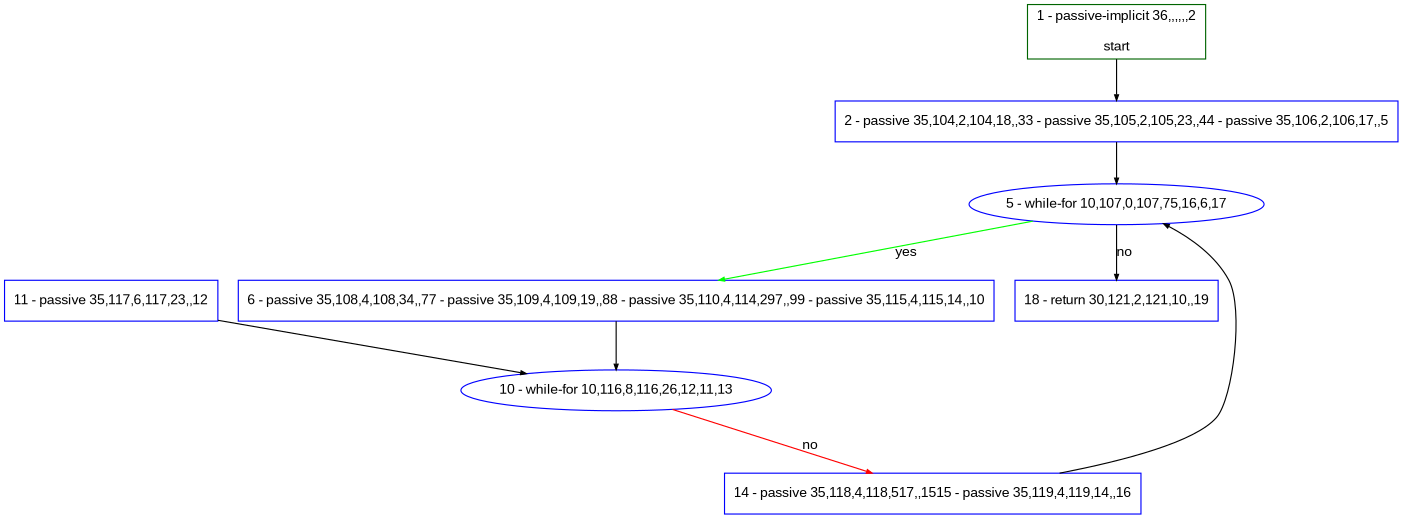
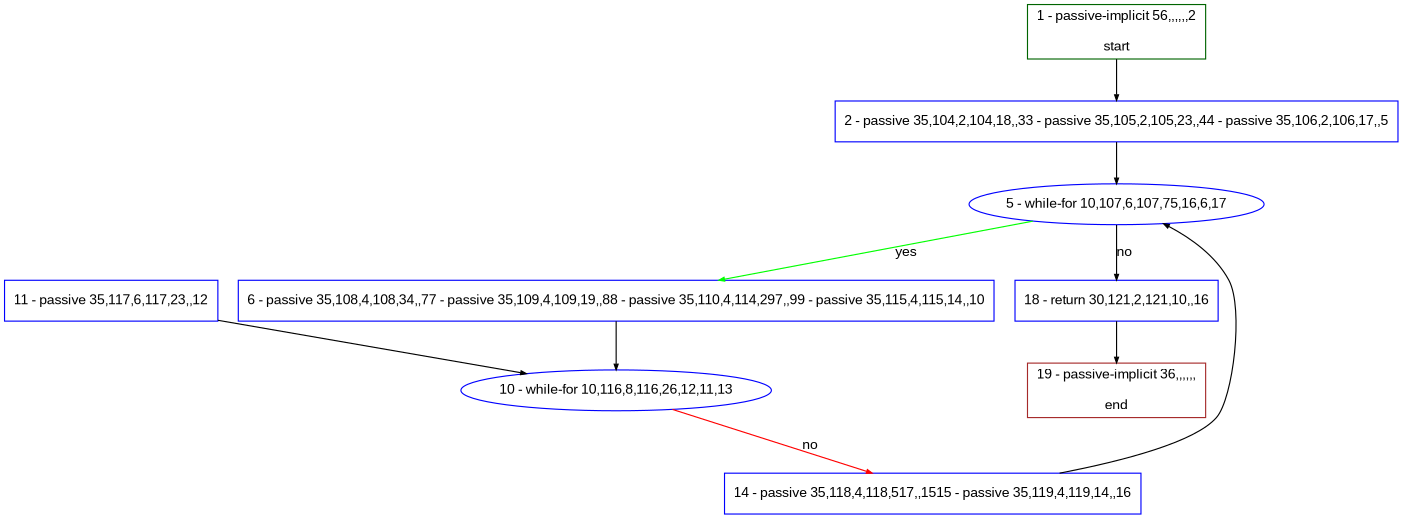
node "1 - passive-implicit 36,,,,,,2 start": label "1 - passive-implicit 36,,,,,,2 start" -> "1 - passive-implicit 56,,,,,,2 start"
node "5 - while-for 10,107,0,107,75,16,6,17": label "5 - while-for 10,107,0,107,75,16,6,17" -> "5 - while-for 10,107,6,107,75,16,6,17"
node "18 - return 30,121,2,121,10,,19": label "18 - return 30,121,2,121,10,,19" -> "18 - return 30,121,2,121,10,,16"
node "19 - passive-implicit 36,,,,,, end": added
